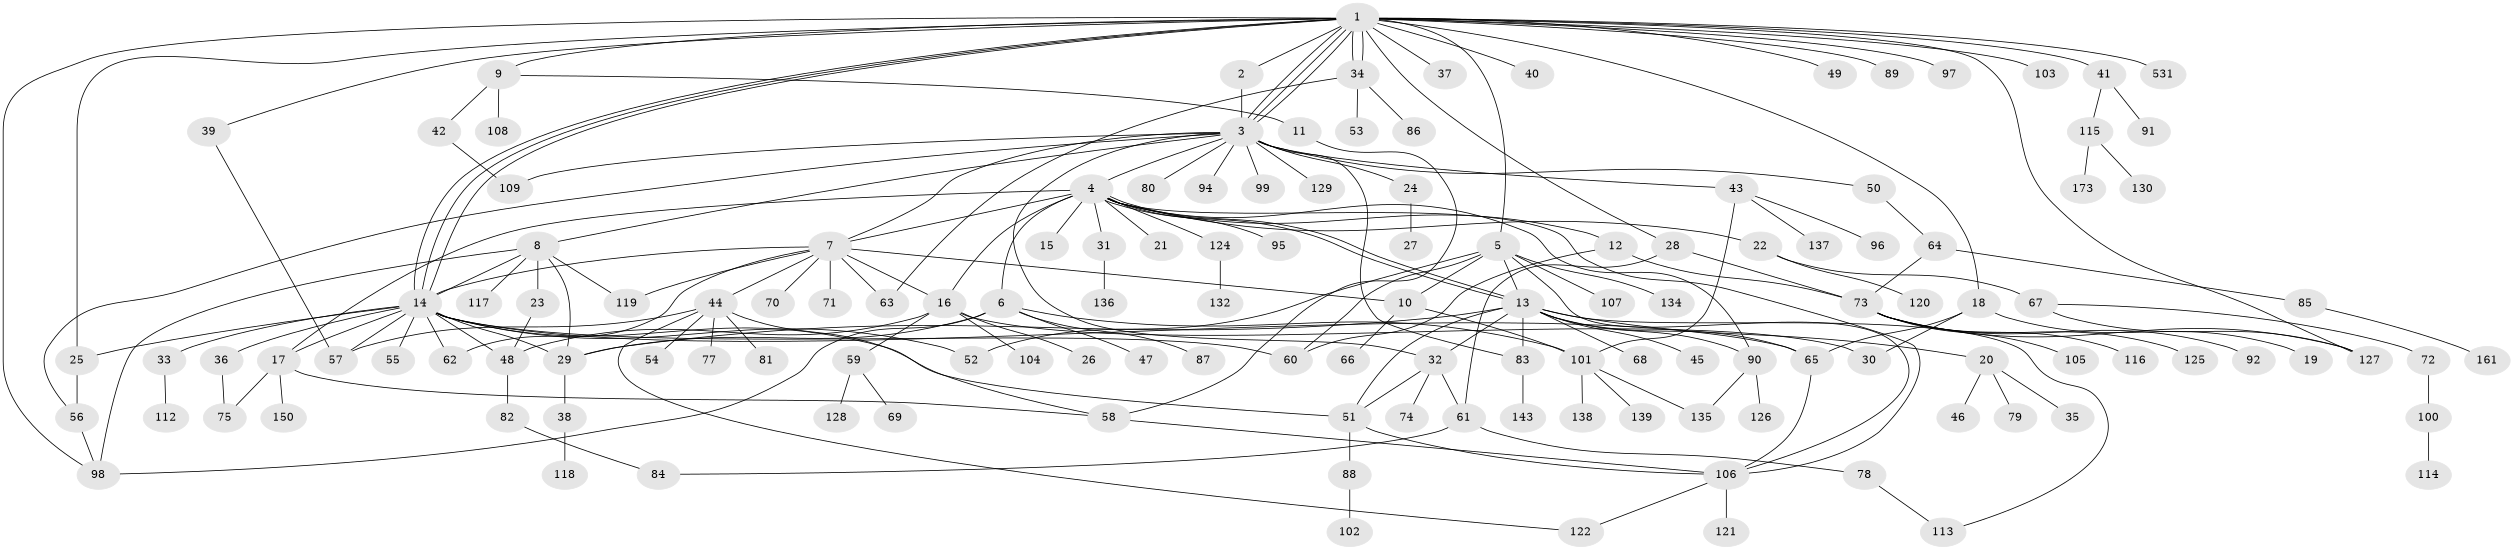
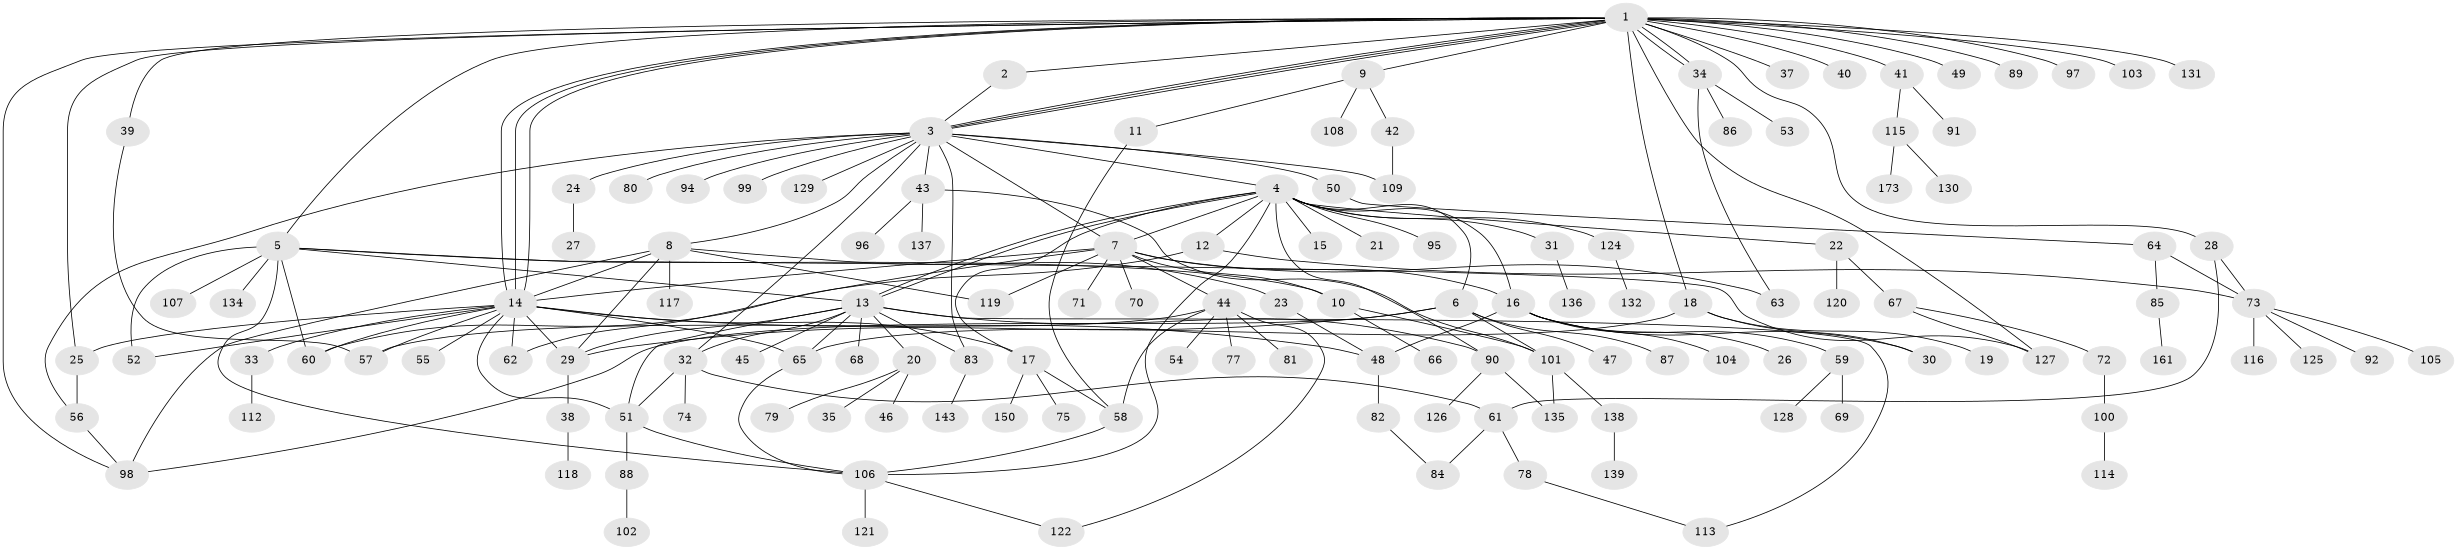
node "531": label "531" -> "131"
edge "73" -- "127": now "5" -- "127"
node "36": removed
edge "101" -- "139": now "138" -- "139"
